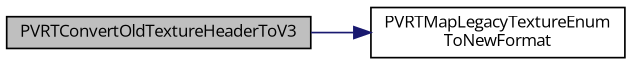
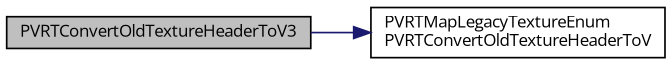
node "PVRTMapLegacyTextureEnum ToNewFormat": label "PVRTMapLegacyTextureEnum ToNewFormat" -> "PVRTMapLegacyTextureEnum PVRTConvertOldTextureHeaderToV"
